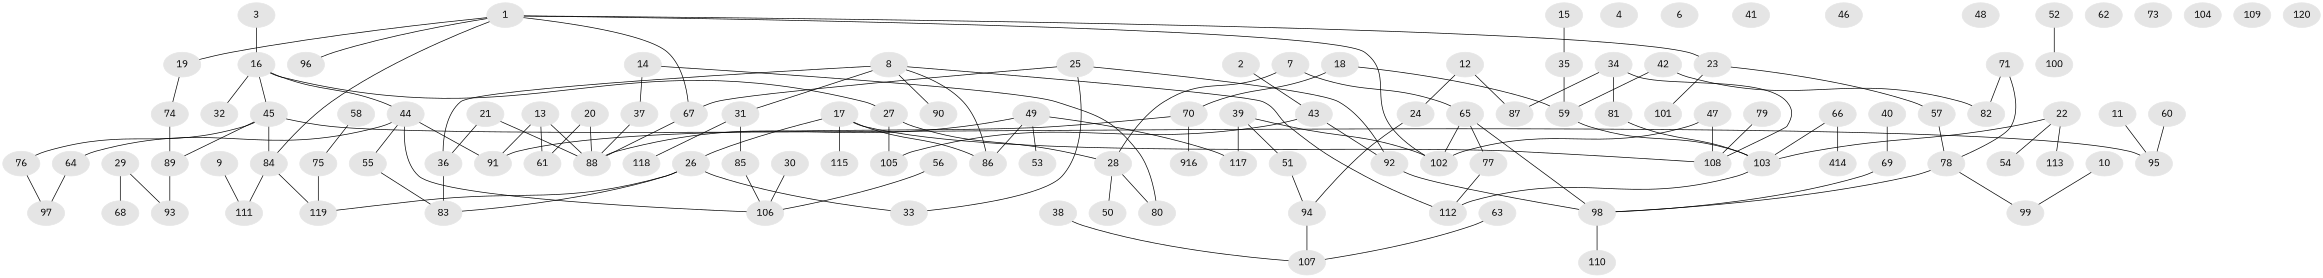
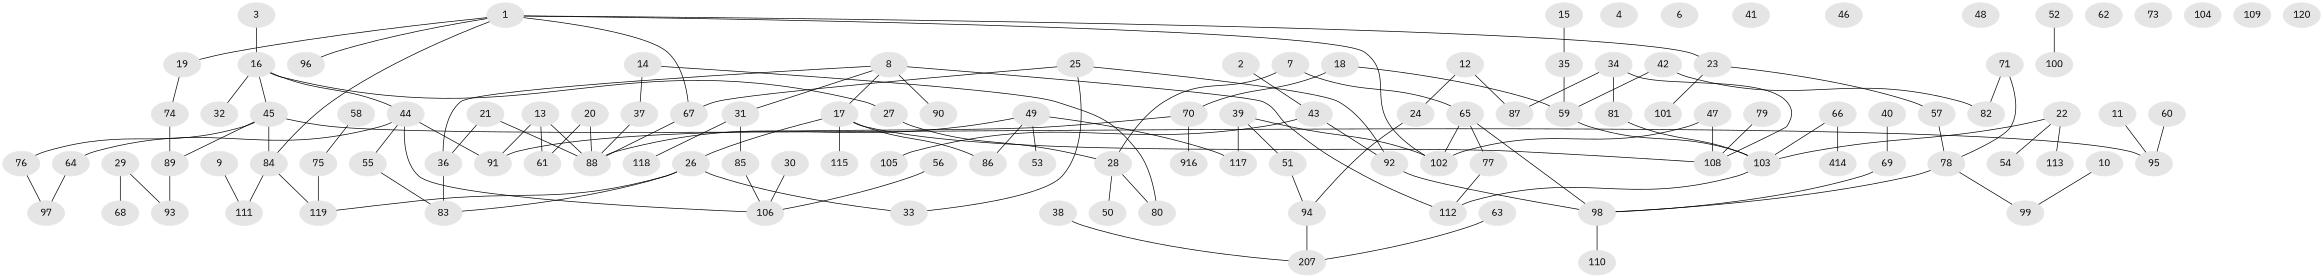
edge "8" -- "86": now "8" -- "17"
edge "27" -- "105": removed
node "107": label "107" -> "207"
